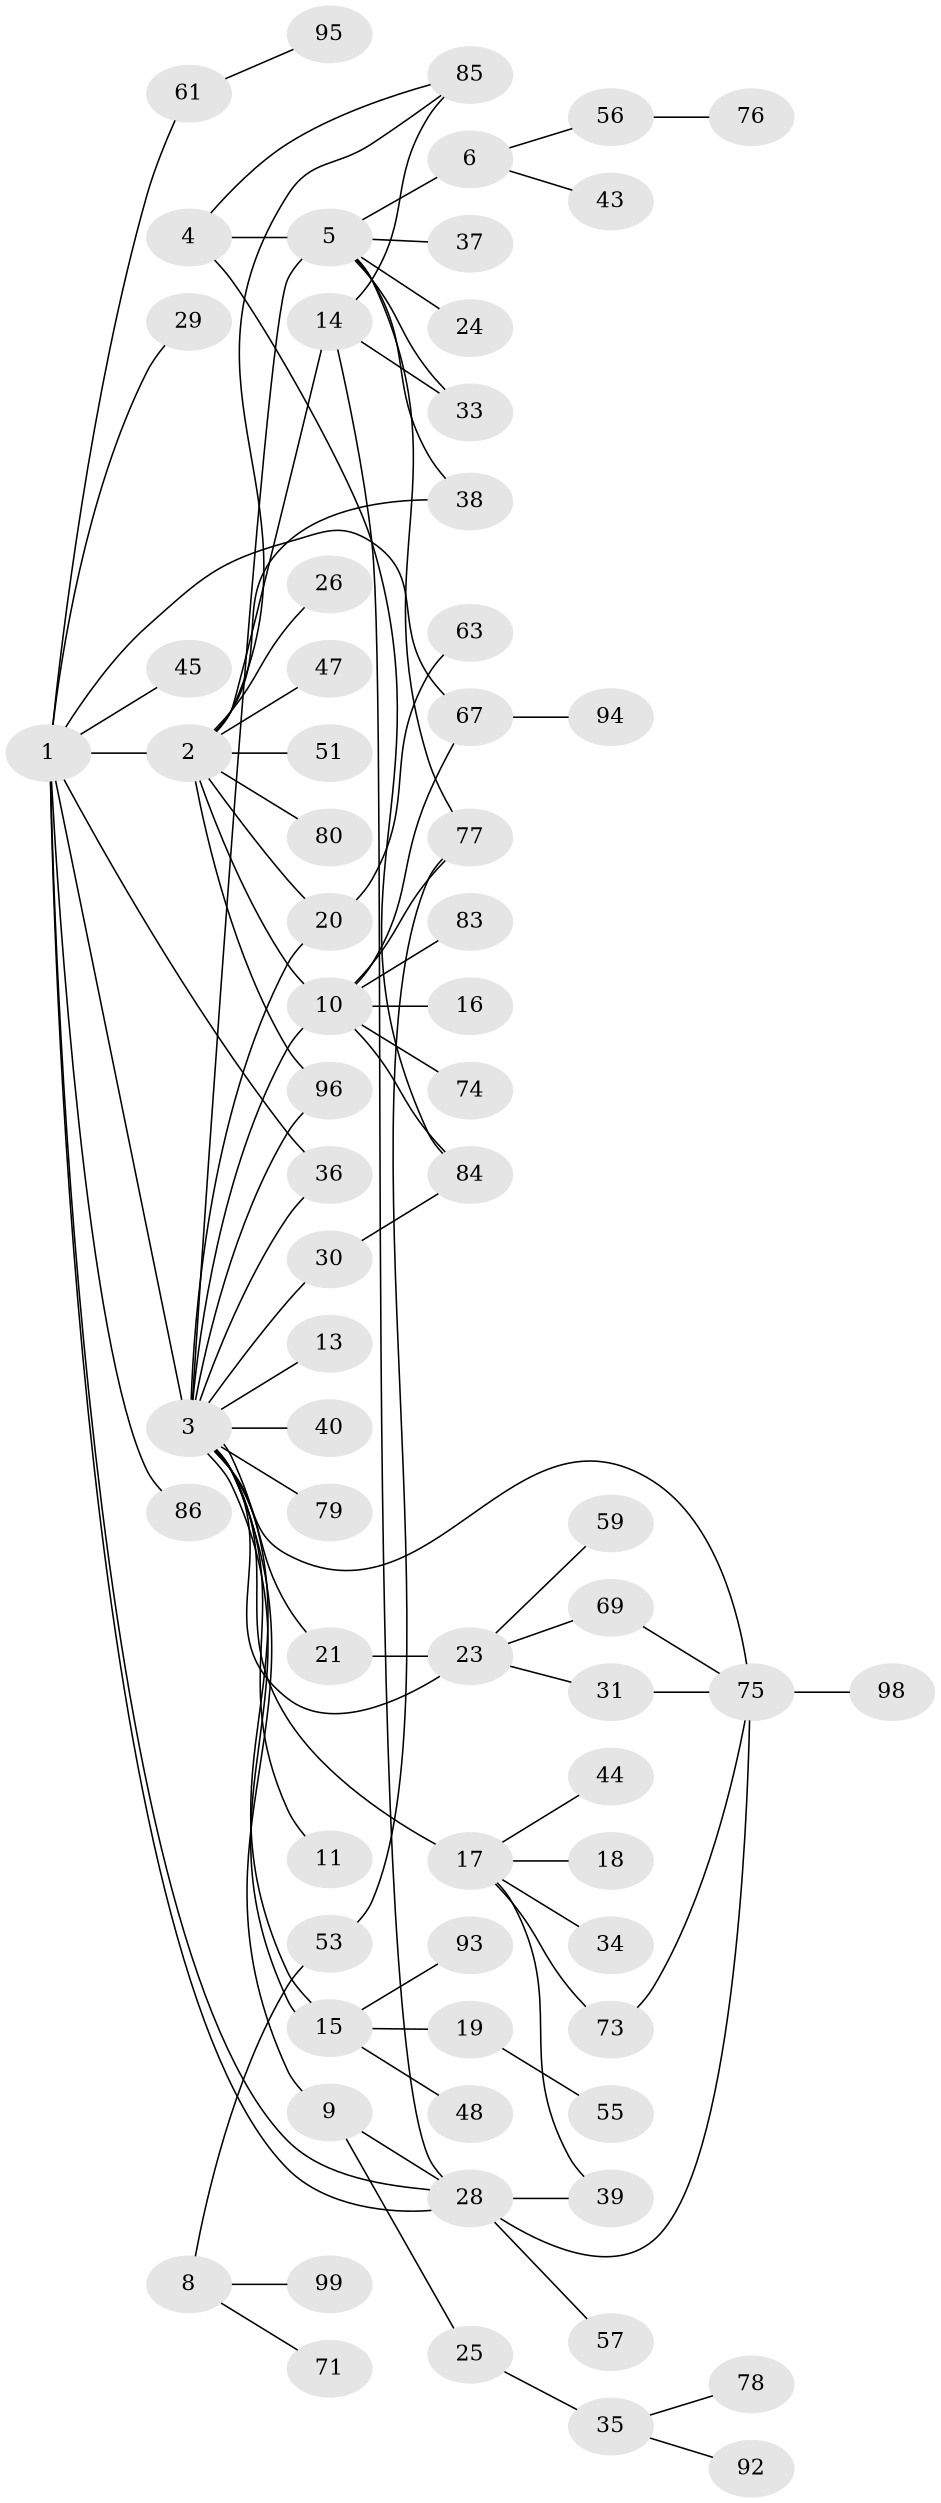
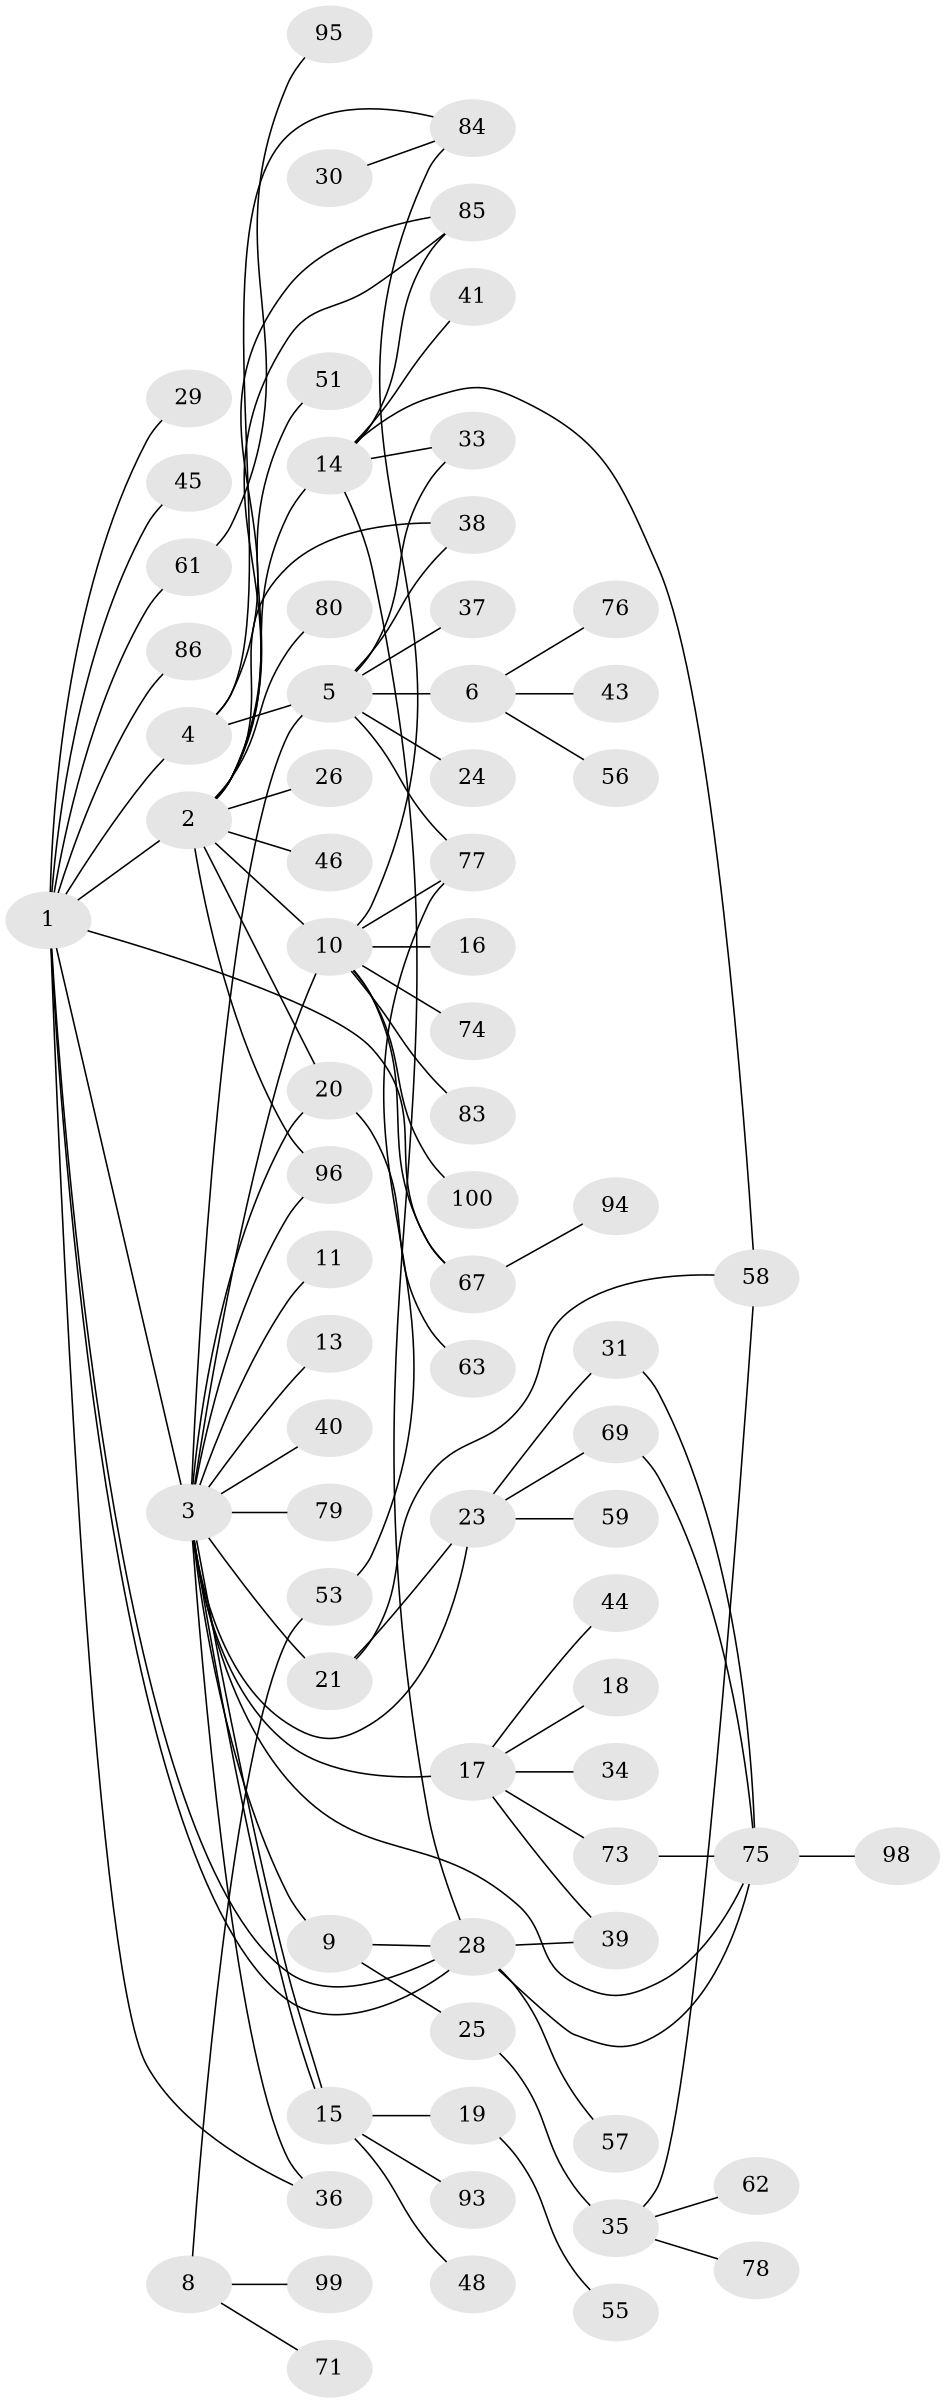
edge "56" -- "76": now "6" -- "76"
node "41": added
node "47": label "47" -> "46"
edge "4" -- "1": added
node "100": added
node "58": added
edge "30" -- "3": removed
node "92": label "92" -> "62"
